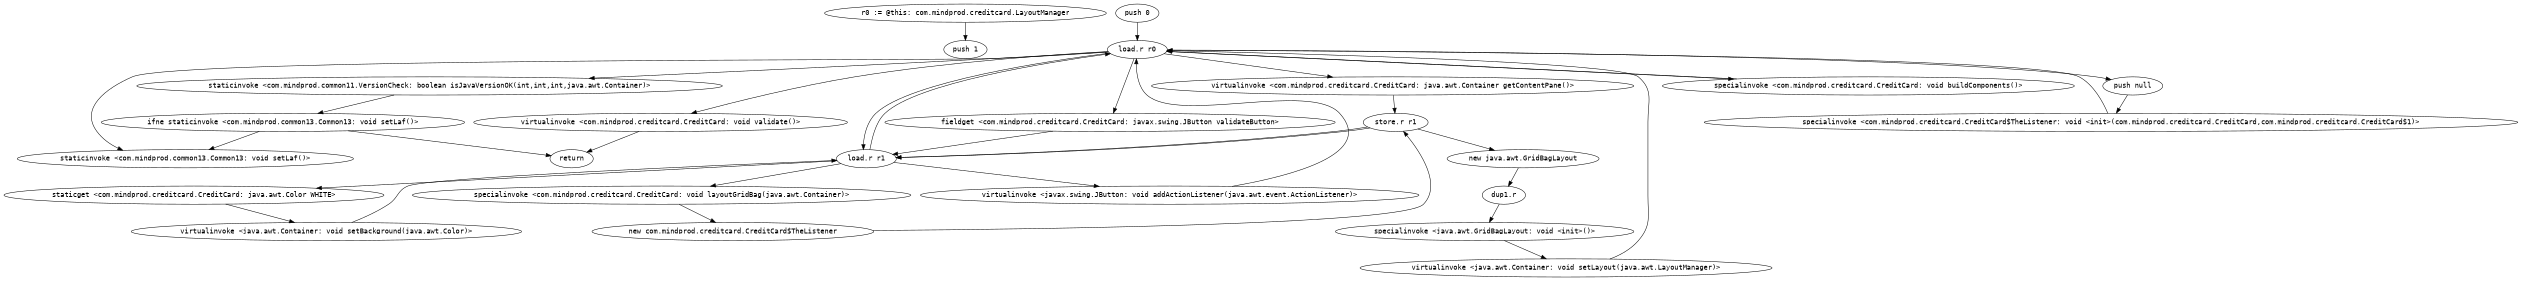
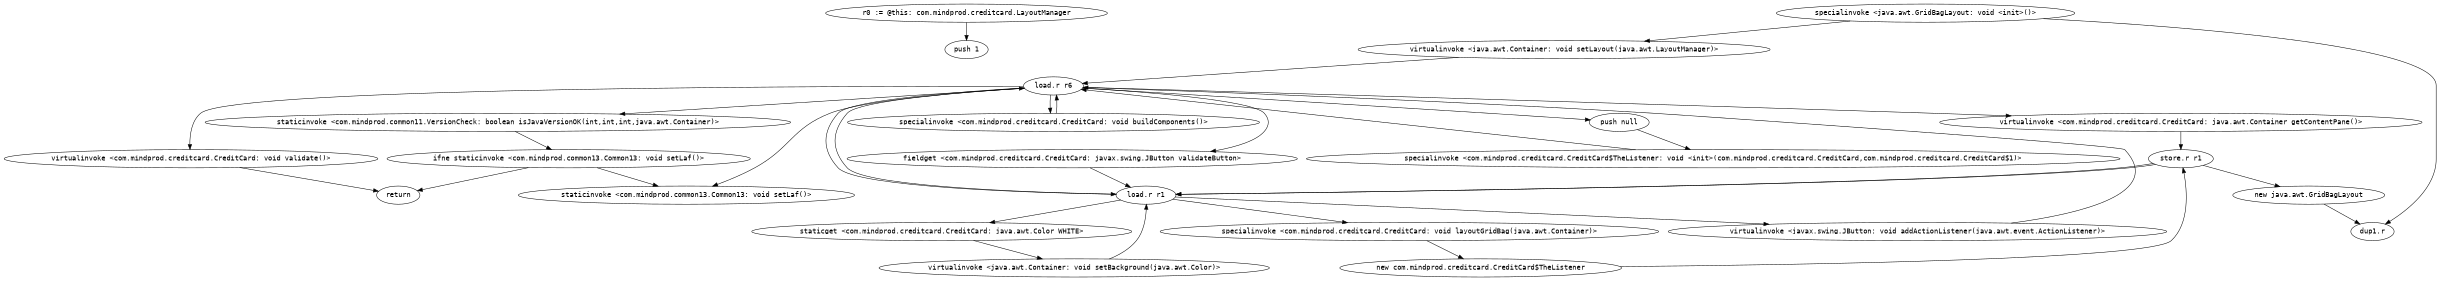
node "push 0": removed
node "load.r r0": label "load.r r0" -> "load.r r6"
edge "dup1.r" -> "specialinvoke <java.awt.GridBagLayout: void <init>()>": reversed
